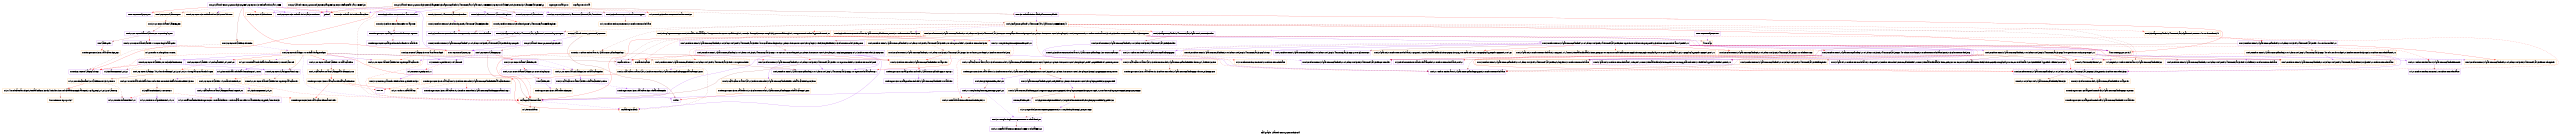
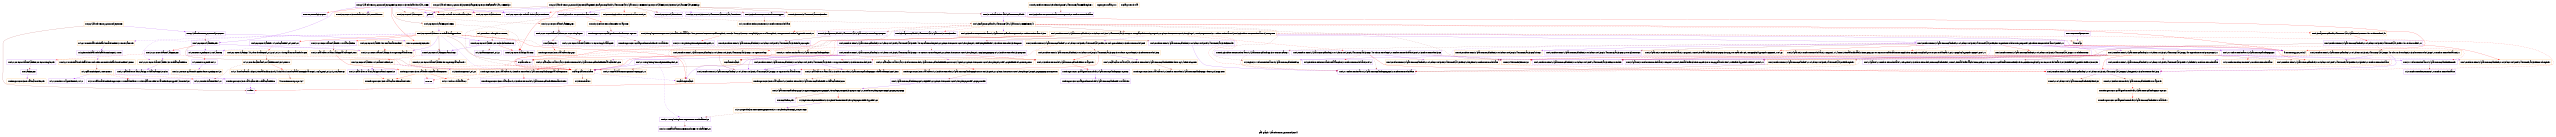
node "_ZNKSt3setImSt4lessImESaImEE5beginEv": removed
node "_ZNKSt8_Rb_treeImmSt9_IdentityImESt4lessImESaImEE3endEv": removed
node "_ZNSt5tupleIJRKmEEC2EOS2_": removed
